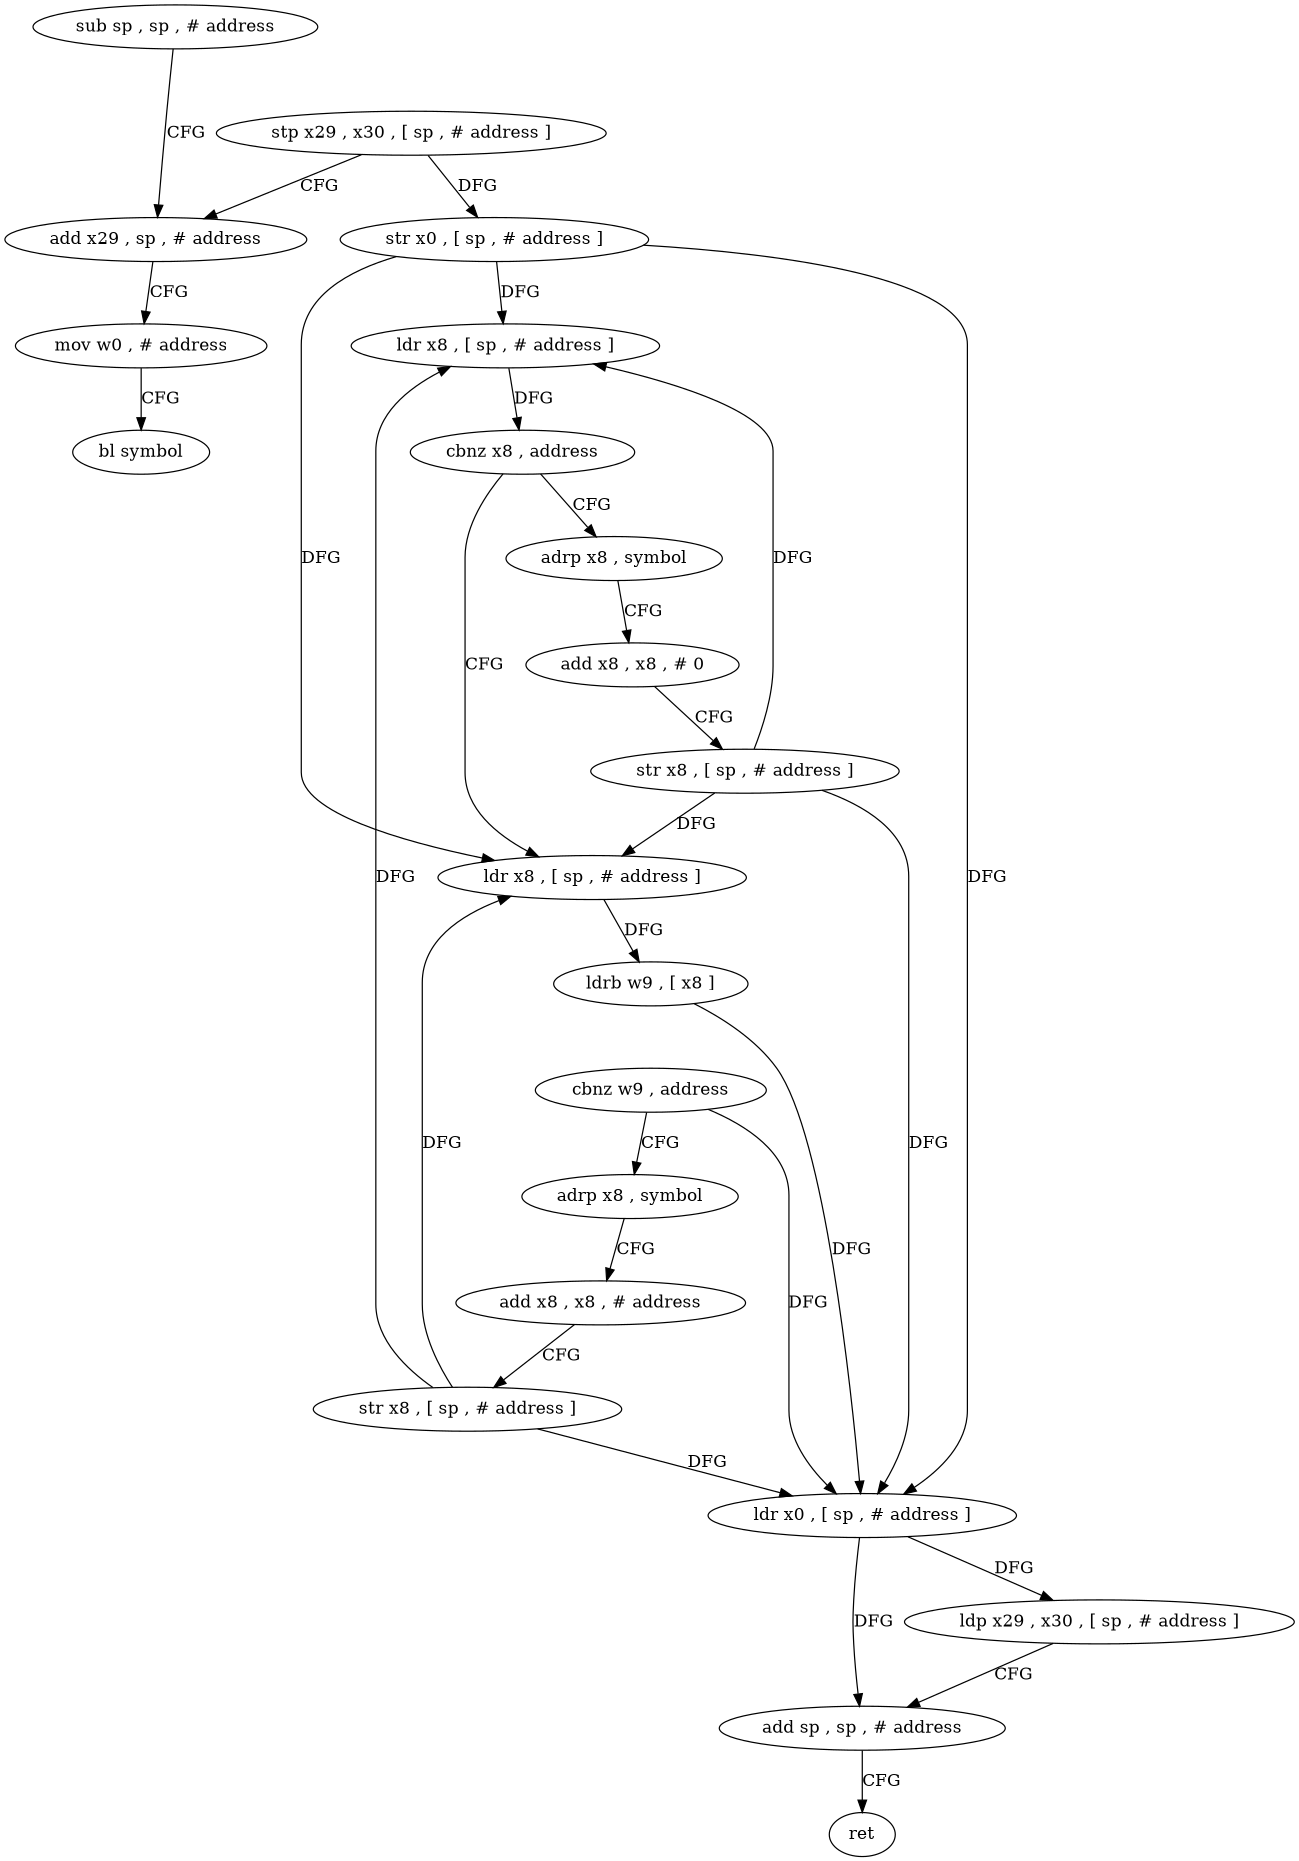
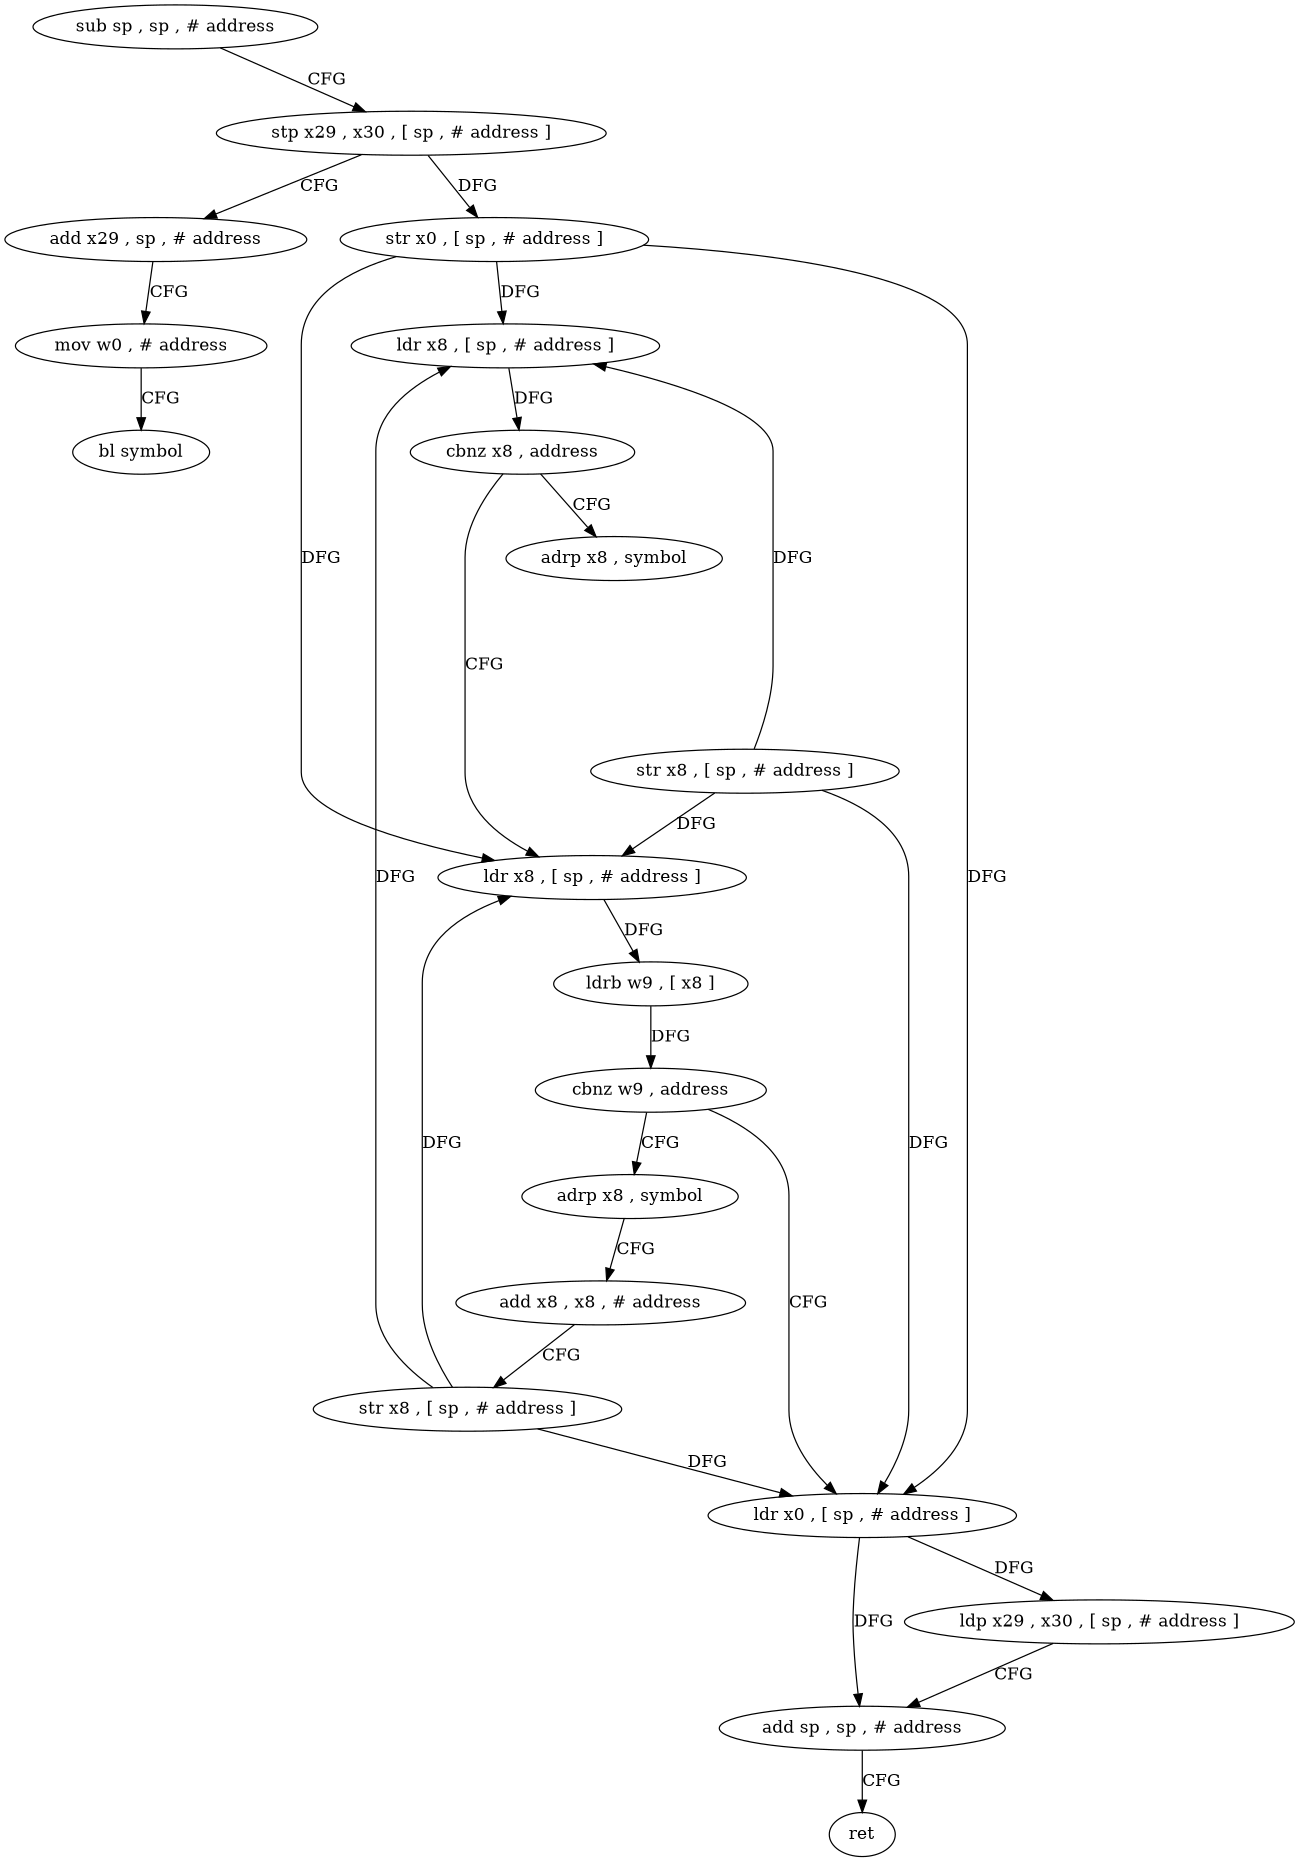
edge "sub sp , sp , # address" -> "add x29 , sp , # address": now "sub sp , sp , # address" -> "stp x29 , x30 , [ sp , # address ]"
node "add x8 , x8 , # 0": removed
edge "ldrb w9 , [ x8 ]" -> "ldr x0 , [ sp , # address ]": now "ldrb w9 , [ x8 ]" -> "cbnz w9 , address"
edge "cbnz w9 , address" -> "ldr x0 , [ sp , # address ]": label "DFG" -> "CFG"
